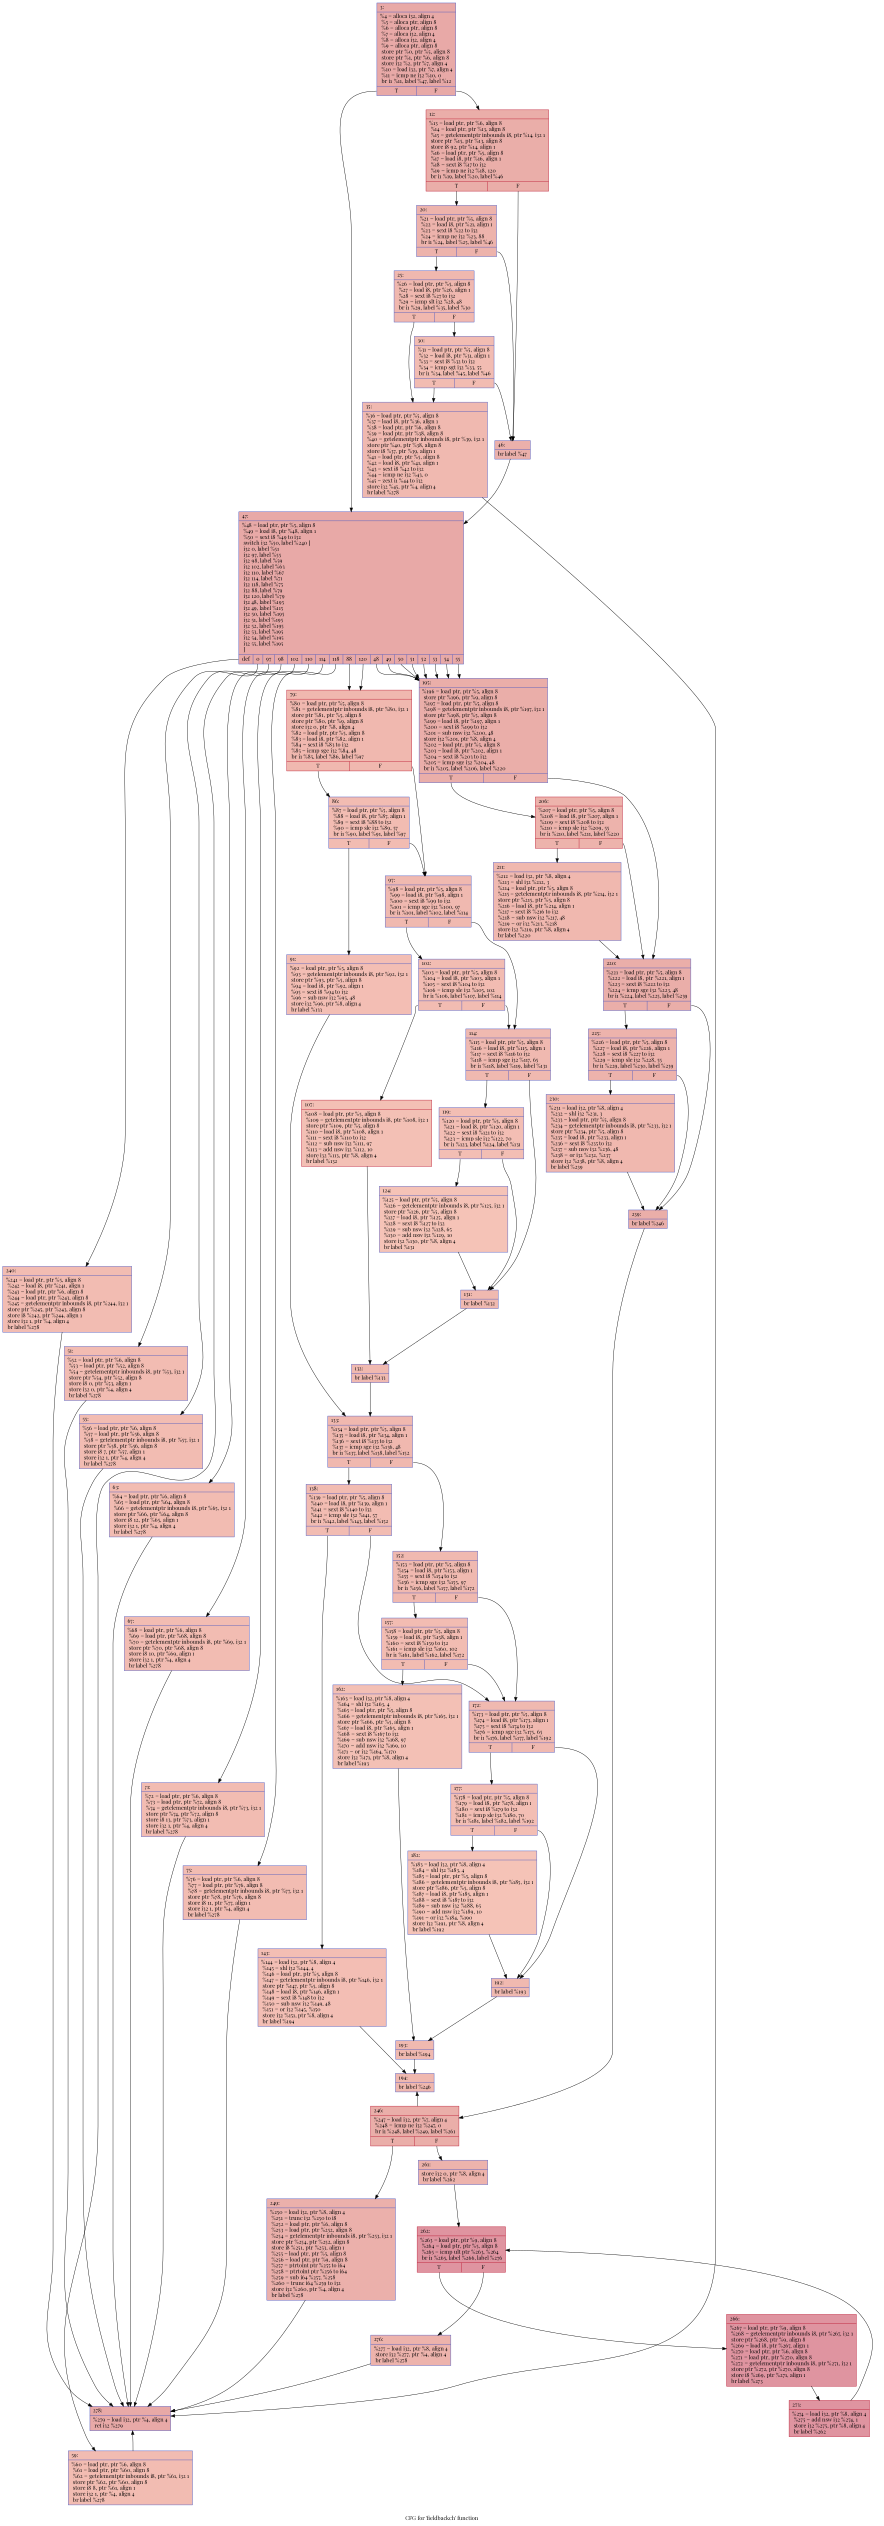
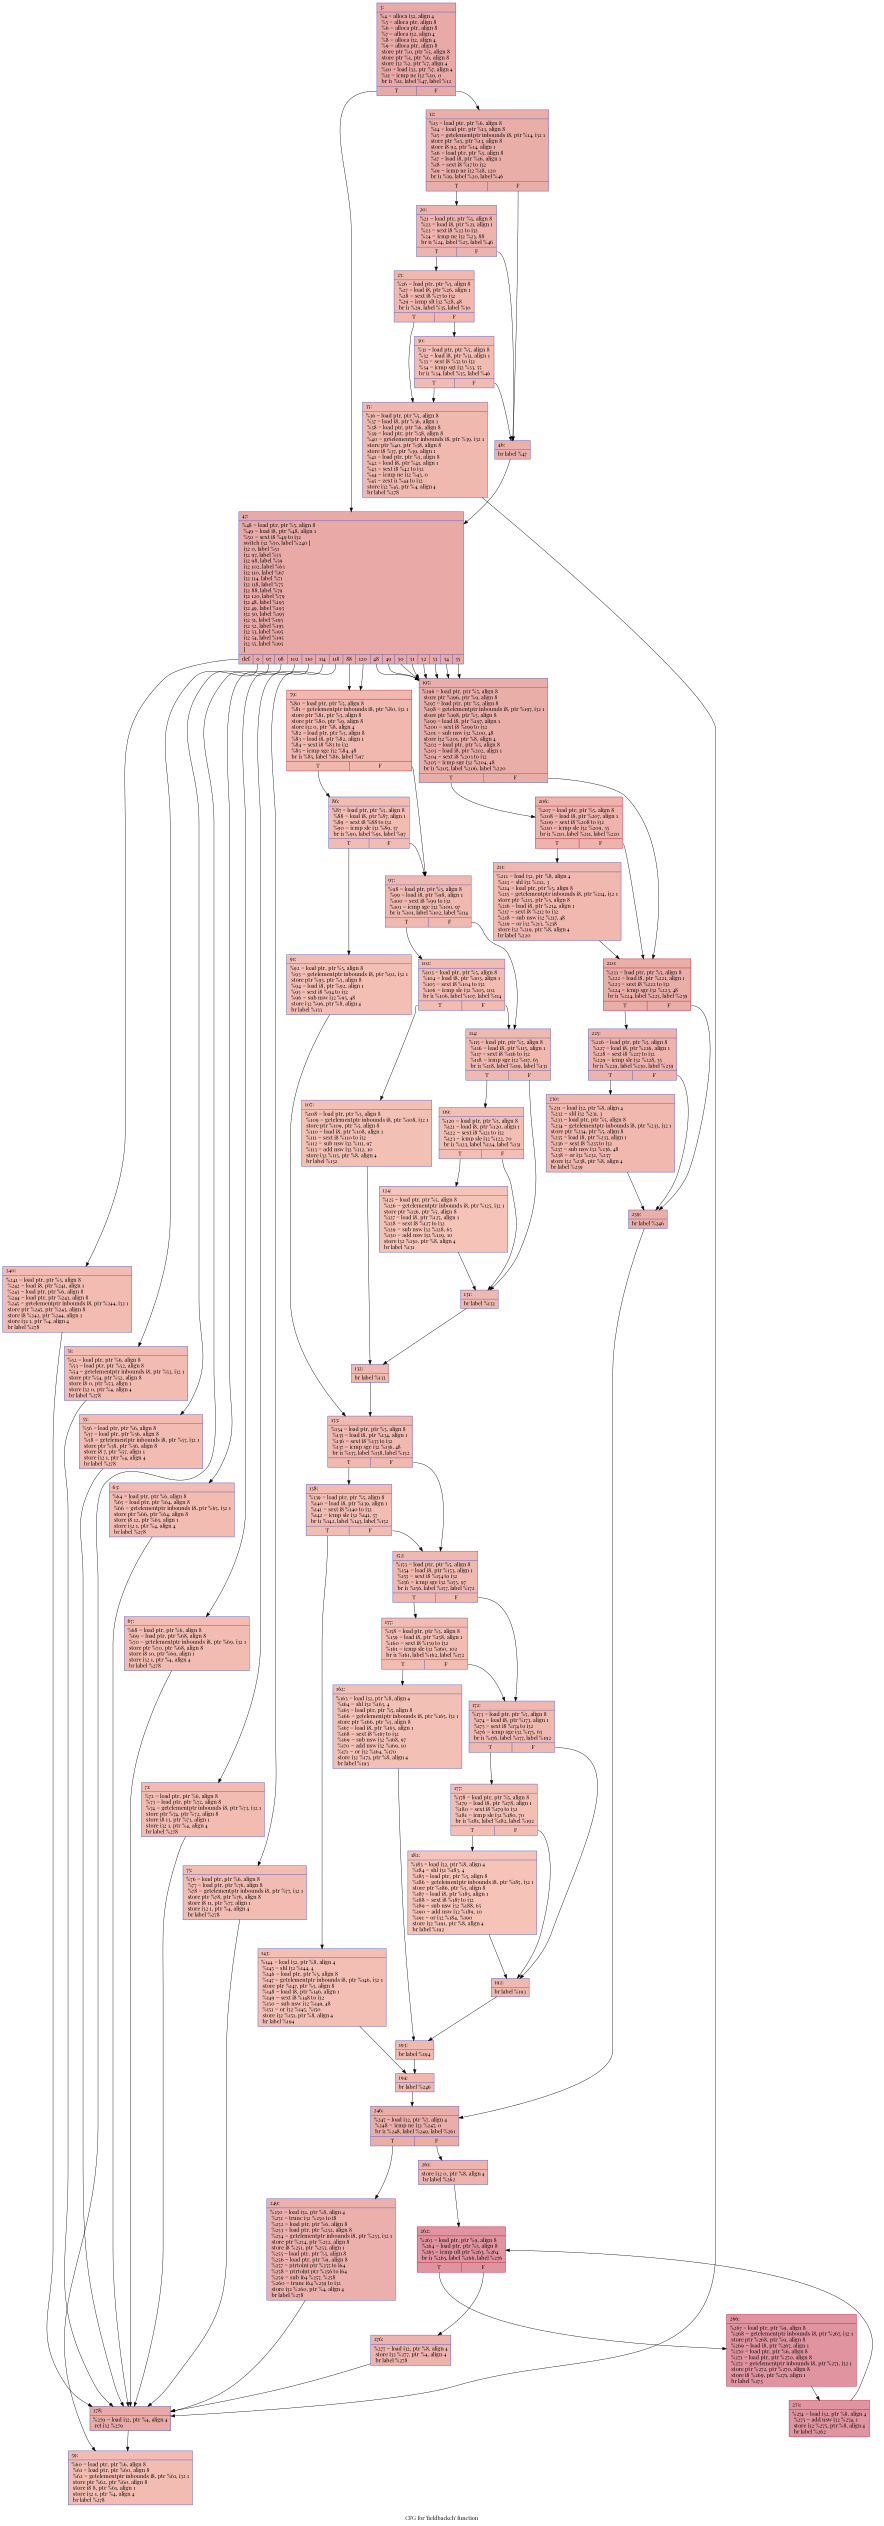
node "12:": color #b70d28ff -> #3d50c3ff
node "30:": text "br i1 %34, label %45, label %46" -> "br i1 %34, label %35, label %46"
node "47:": text "i32 49, label %115" -> "i32 49, label %195"
node "211:": text "%217 = sext i8 %216 to i32" -> "%217 = sext i8 %212 to i32"
node "220:": color #3d50c3ff -> #b70d28ff
node "107:": color #b70d28ff -> #3d50c3ff
edge "138:" -> "172:": now "138:" -> "152:"
edge "246:" -> "194:": reversed
node "246:": color #b70d28ff -> #3d50c3ff
edge "59:" -> "278:": reversed
